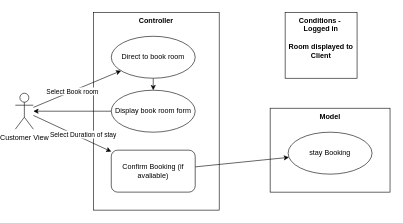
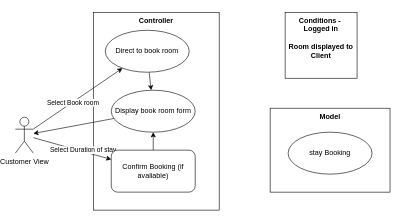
node "Direct to book room": moved (153, 57) -> (147, 51)
node "Customer View": moved (24, 111) -> (24, 135)
edge "Confirm Booking (if avaliable)" -> "stay Booking": now "Confirm Booking (if avaliable)" -> "Display book room form"
